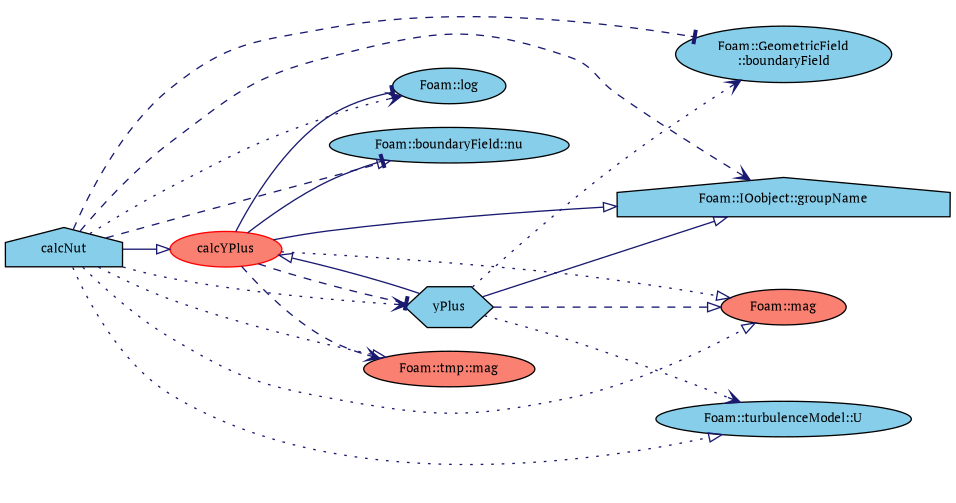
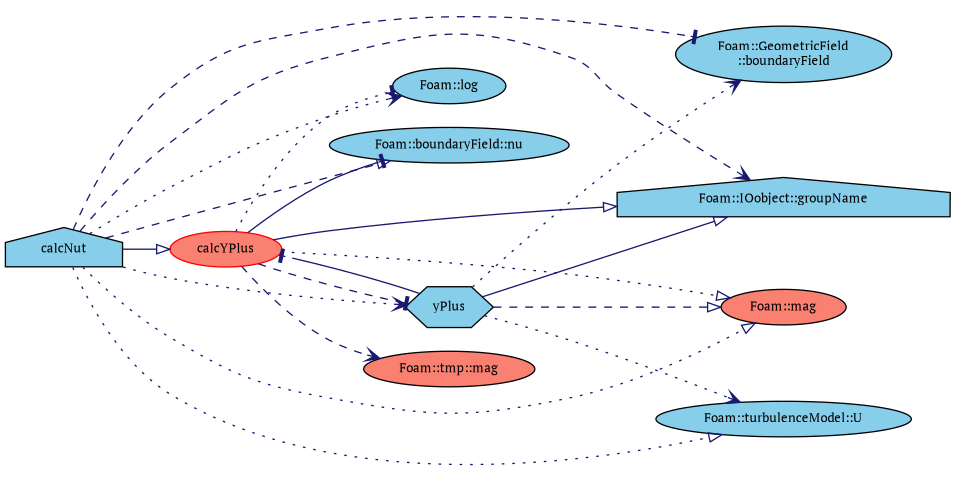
edge "calcYPlus" -> "Foam::log": style solid -> dotted
edge "yPlus" -> "calcYPlus": arrowhead onormal -> tee
edge "calcNut" -> "Foam::tmp::mag": removed
